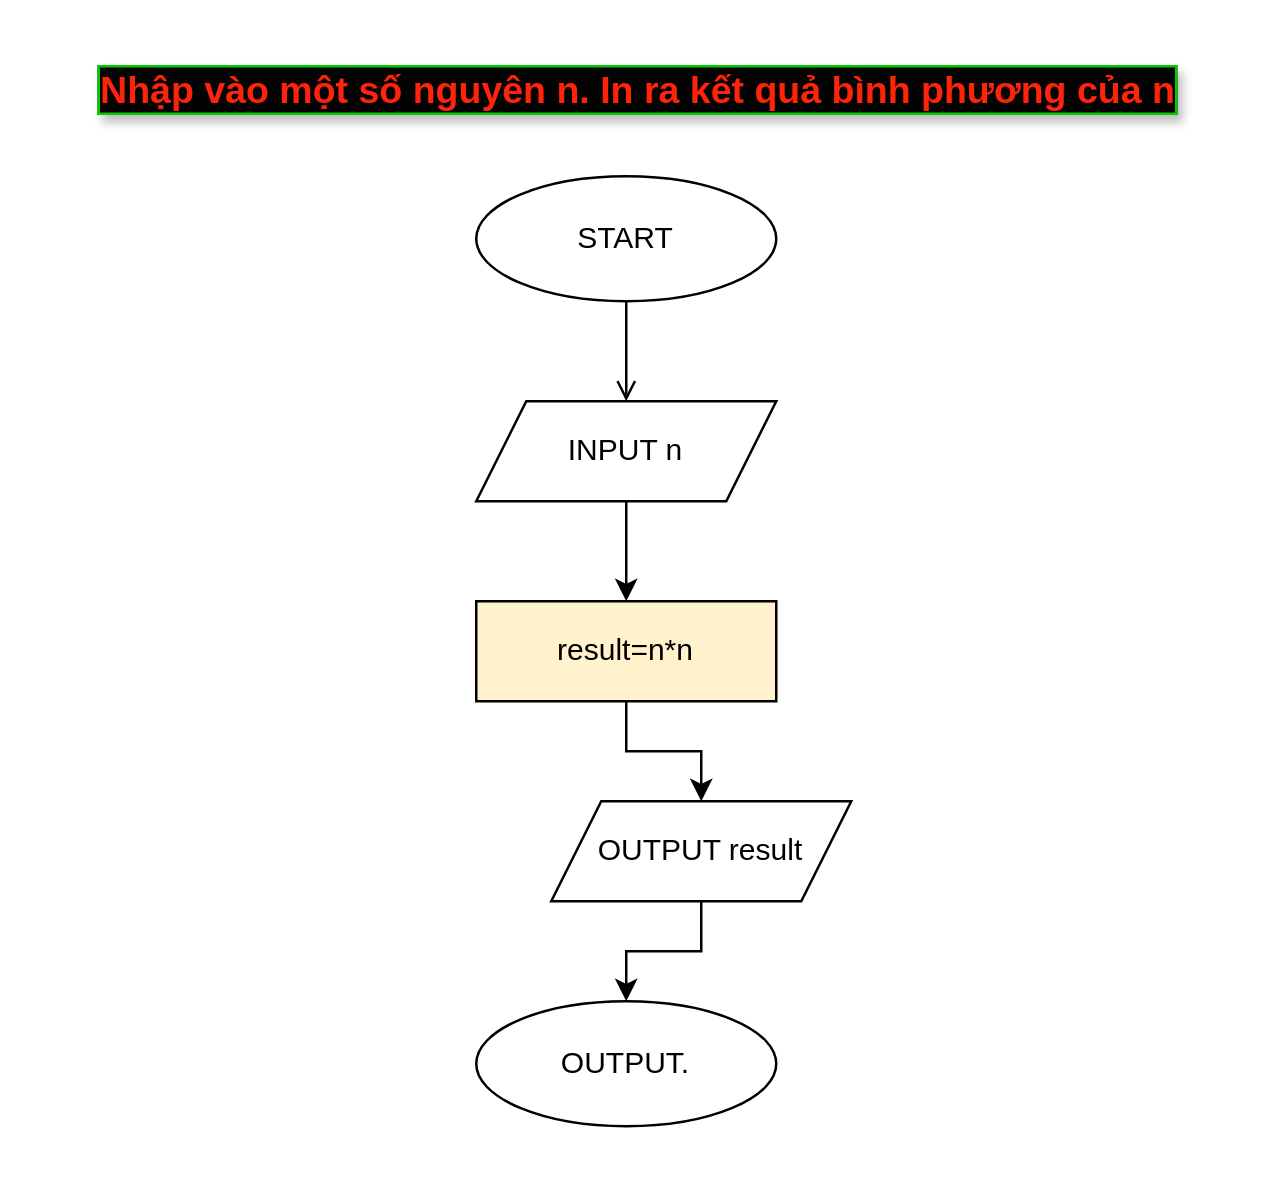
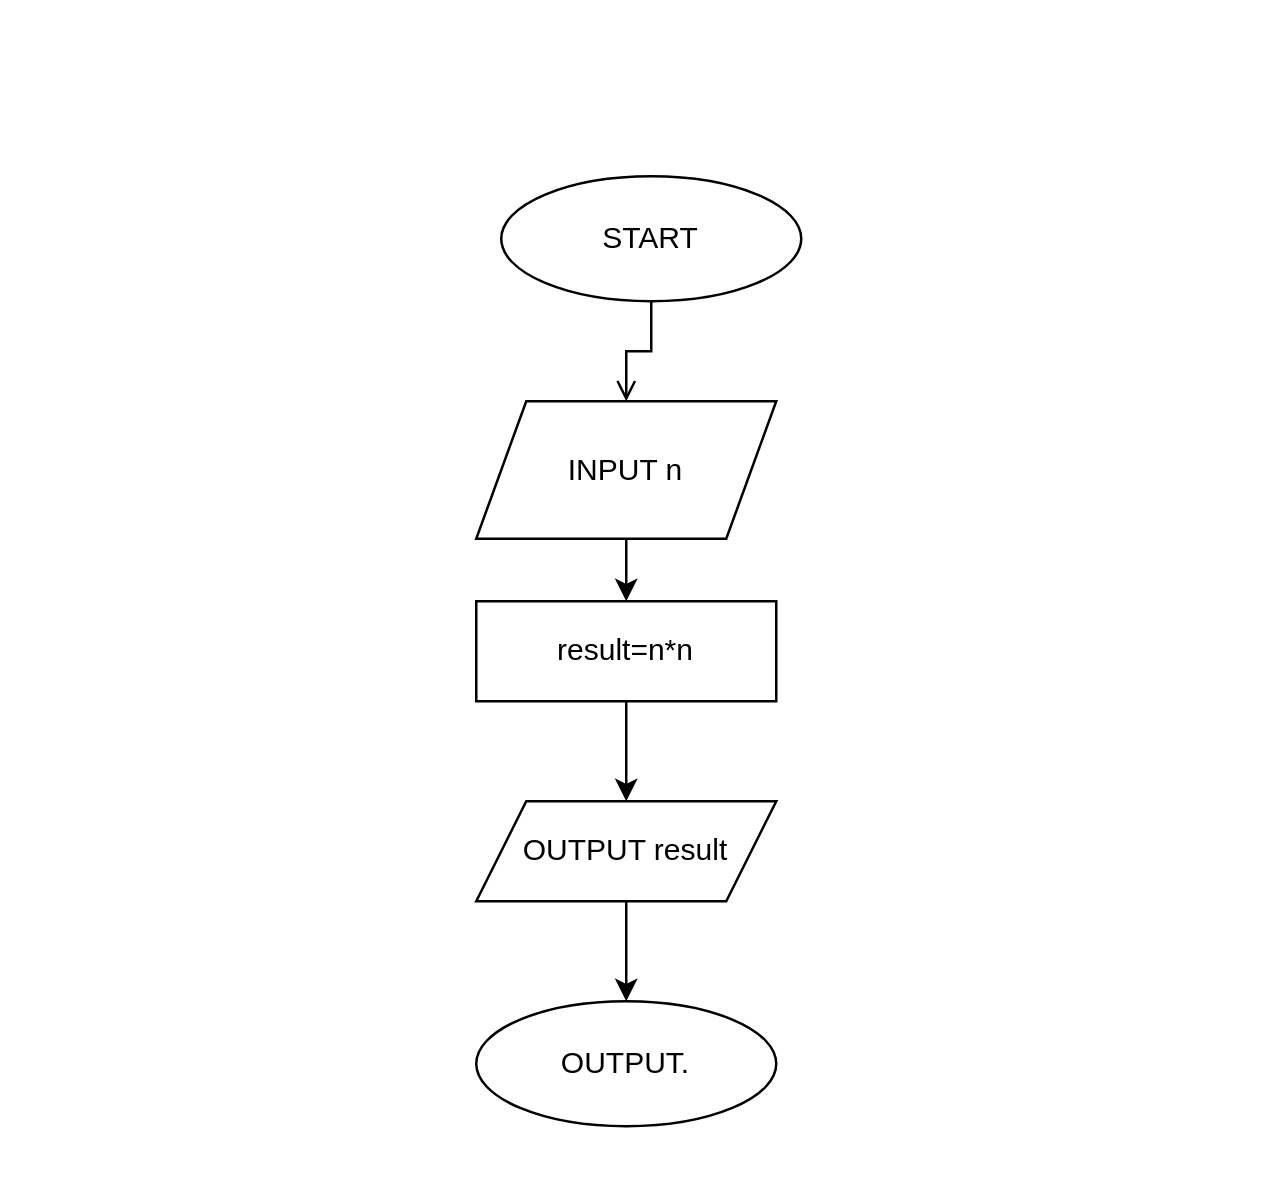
node "Nhập vào một số nguyên n. In ra kết quả bình phương của n": removed
node "START": moved (626, 239) -> (651, 239)
node "INPUT n": size 300x100 -> 300x138
node "result=n*n": fillcolor #fff2cc -> #ffffff
node "OUTPUT result": moved (701, 851) -> (626, 851)
